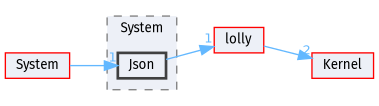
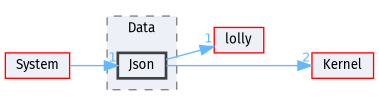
cluster "System": label "System" -> "Data"
edge "lolly" -> "Kernel": now "Json" -> "Kernel"
